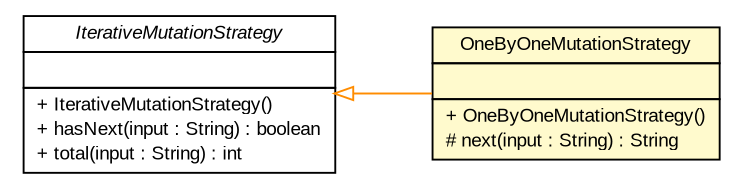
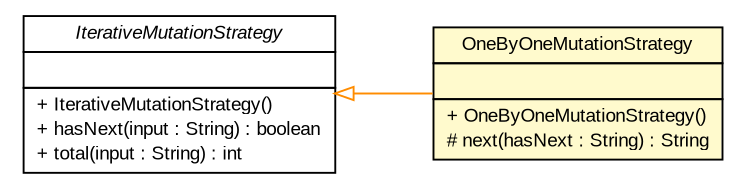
node "OneByOneMutationStrategy": text "# next(input : String) : String" -> "# next(hasNext : String) : String"
